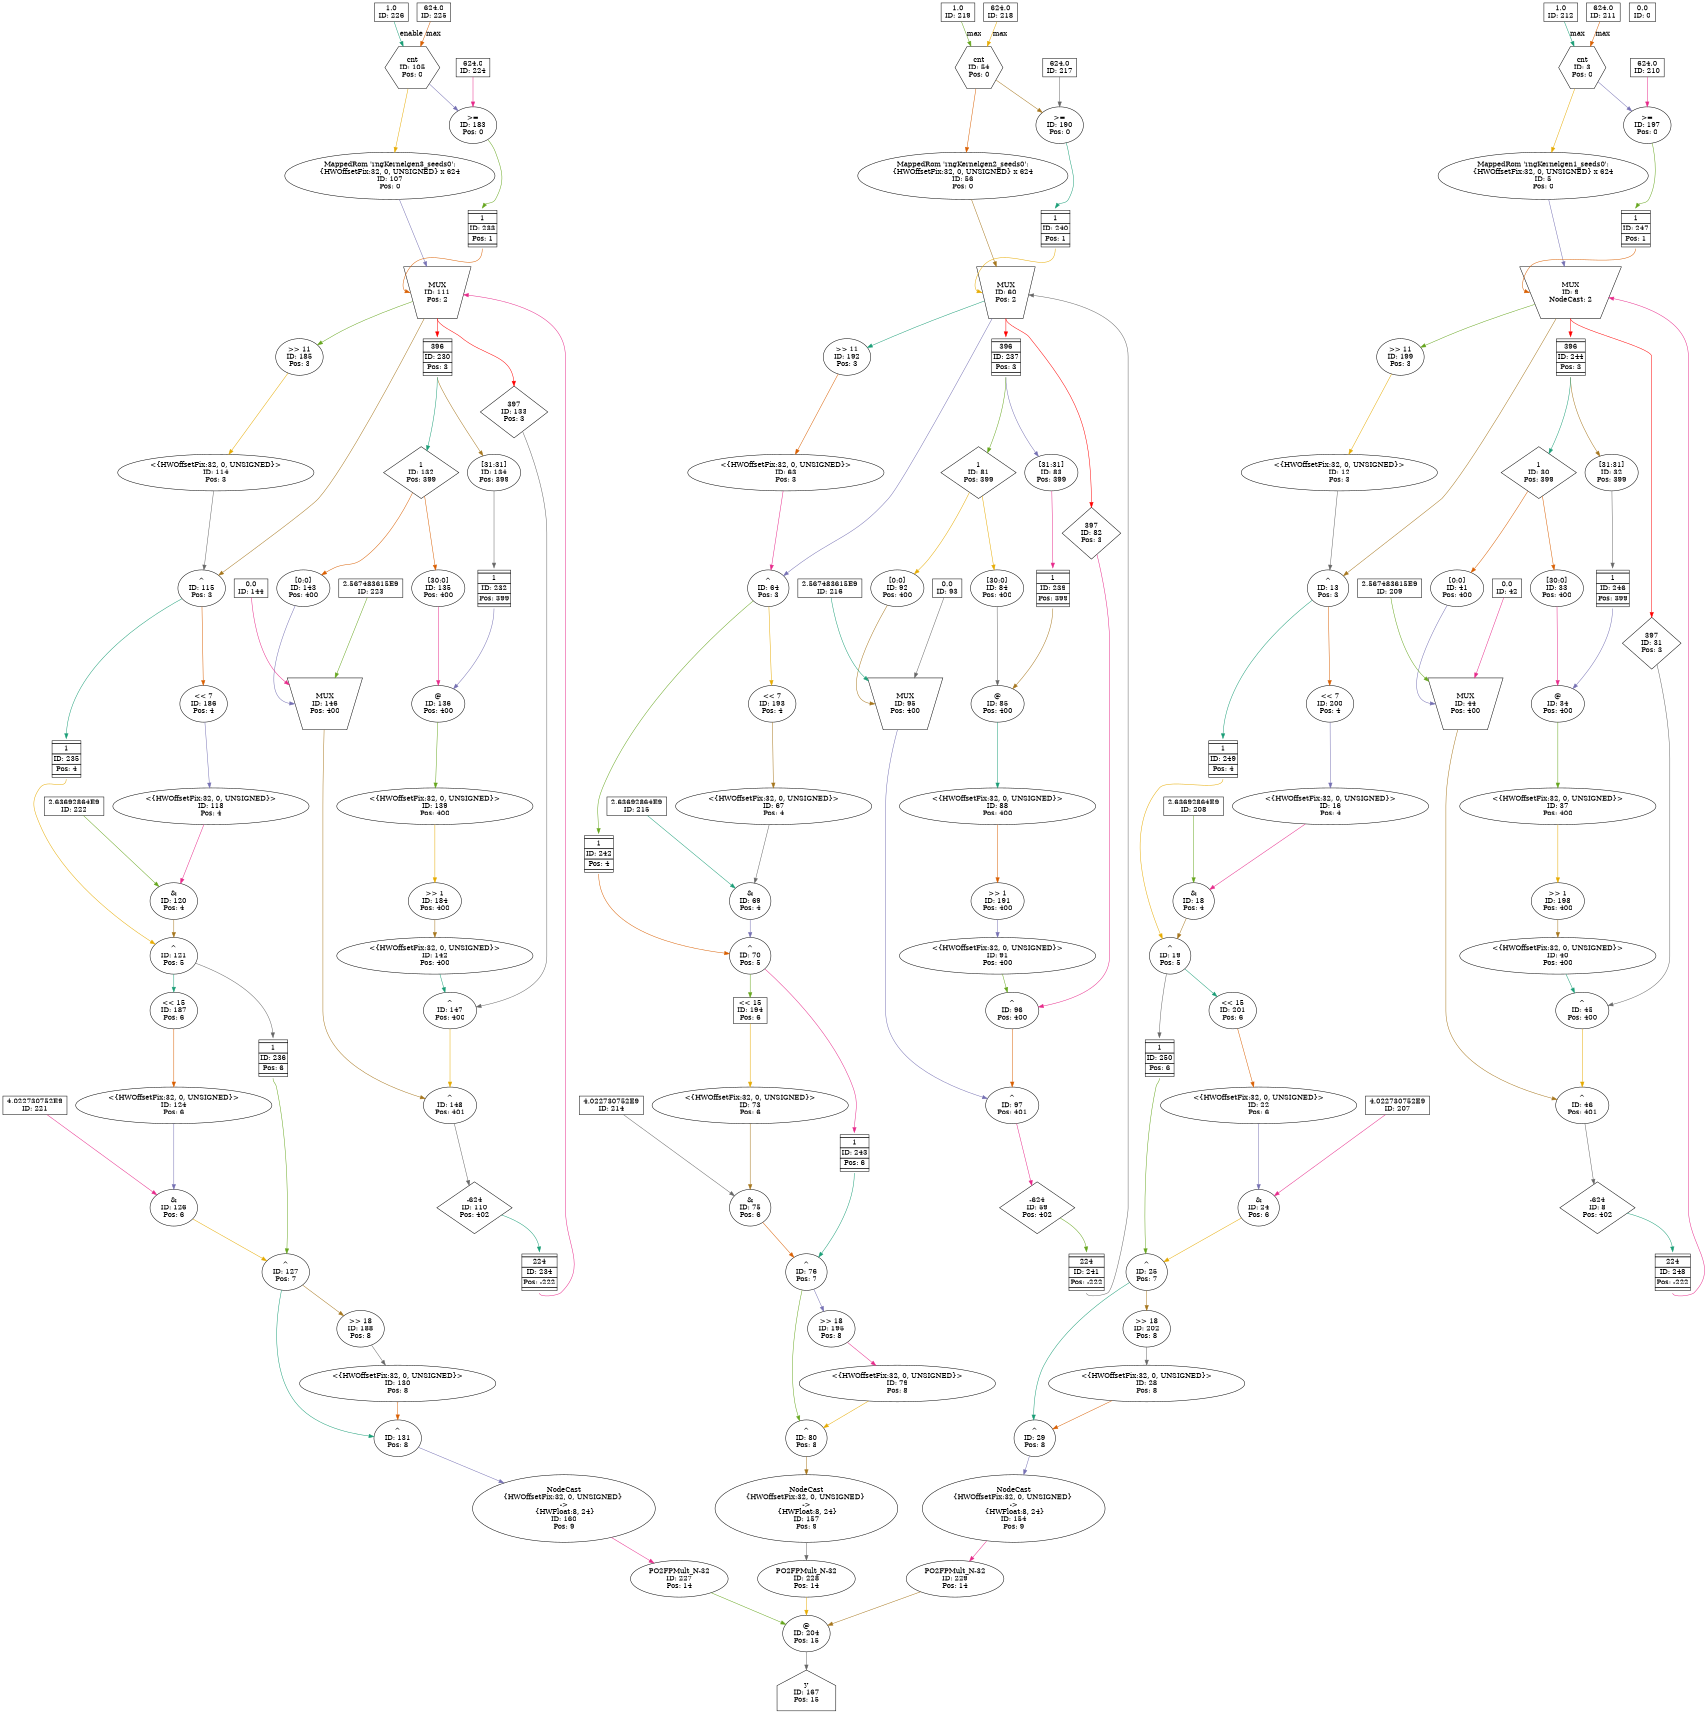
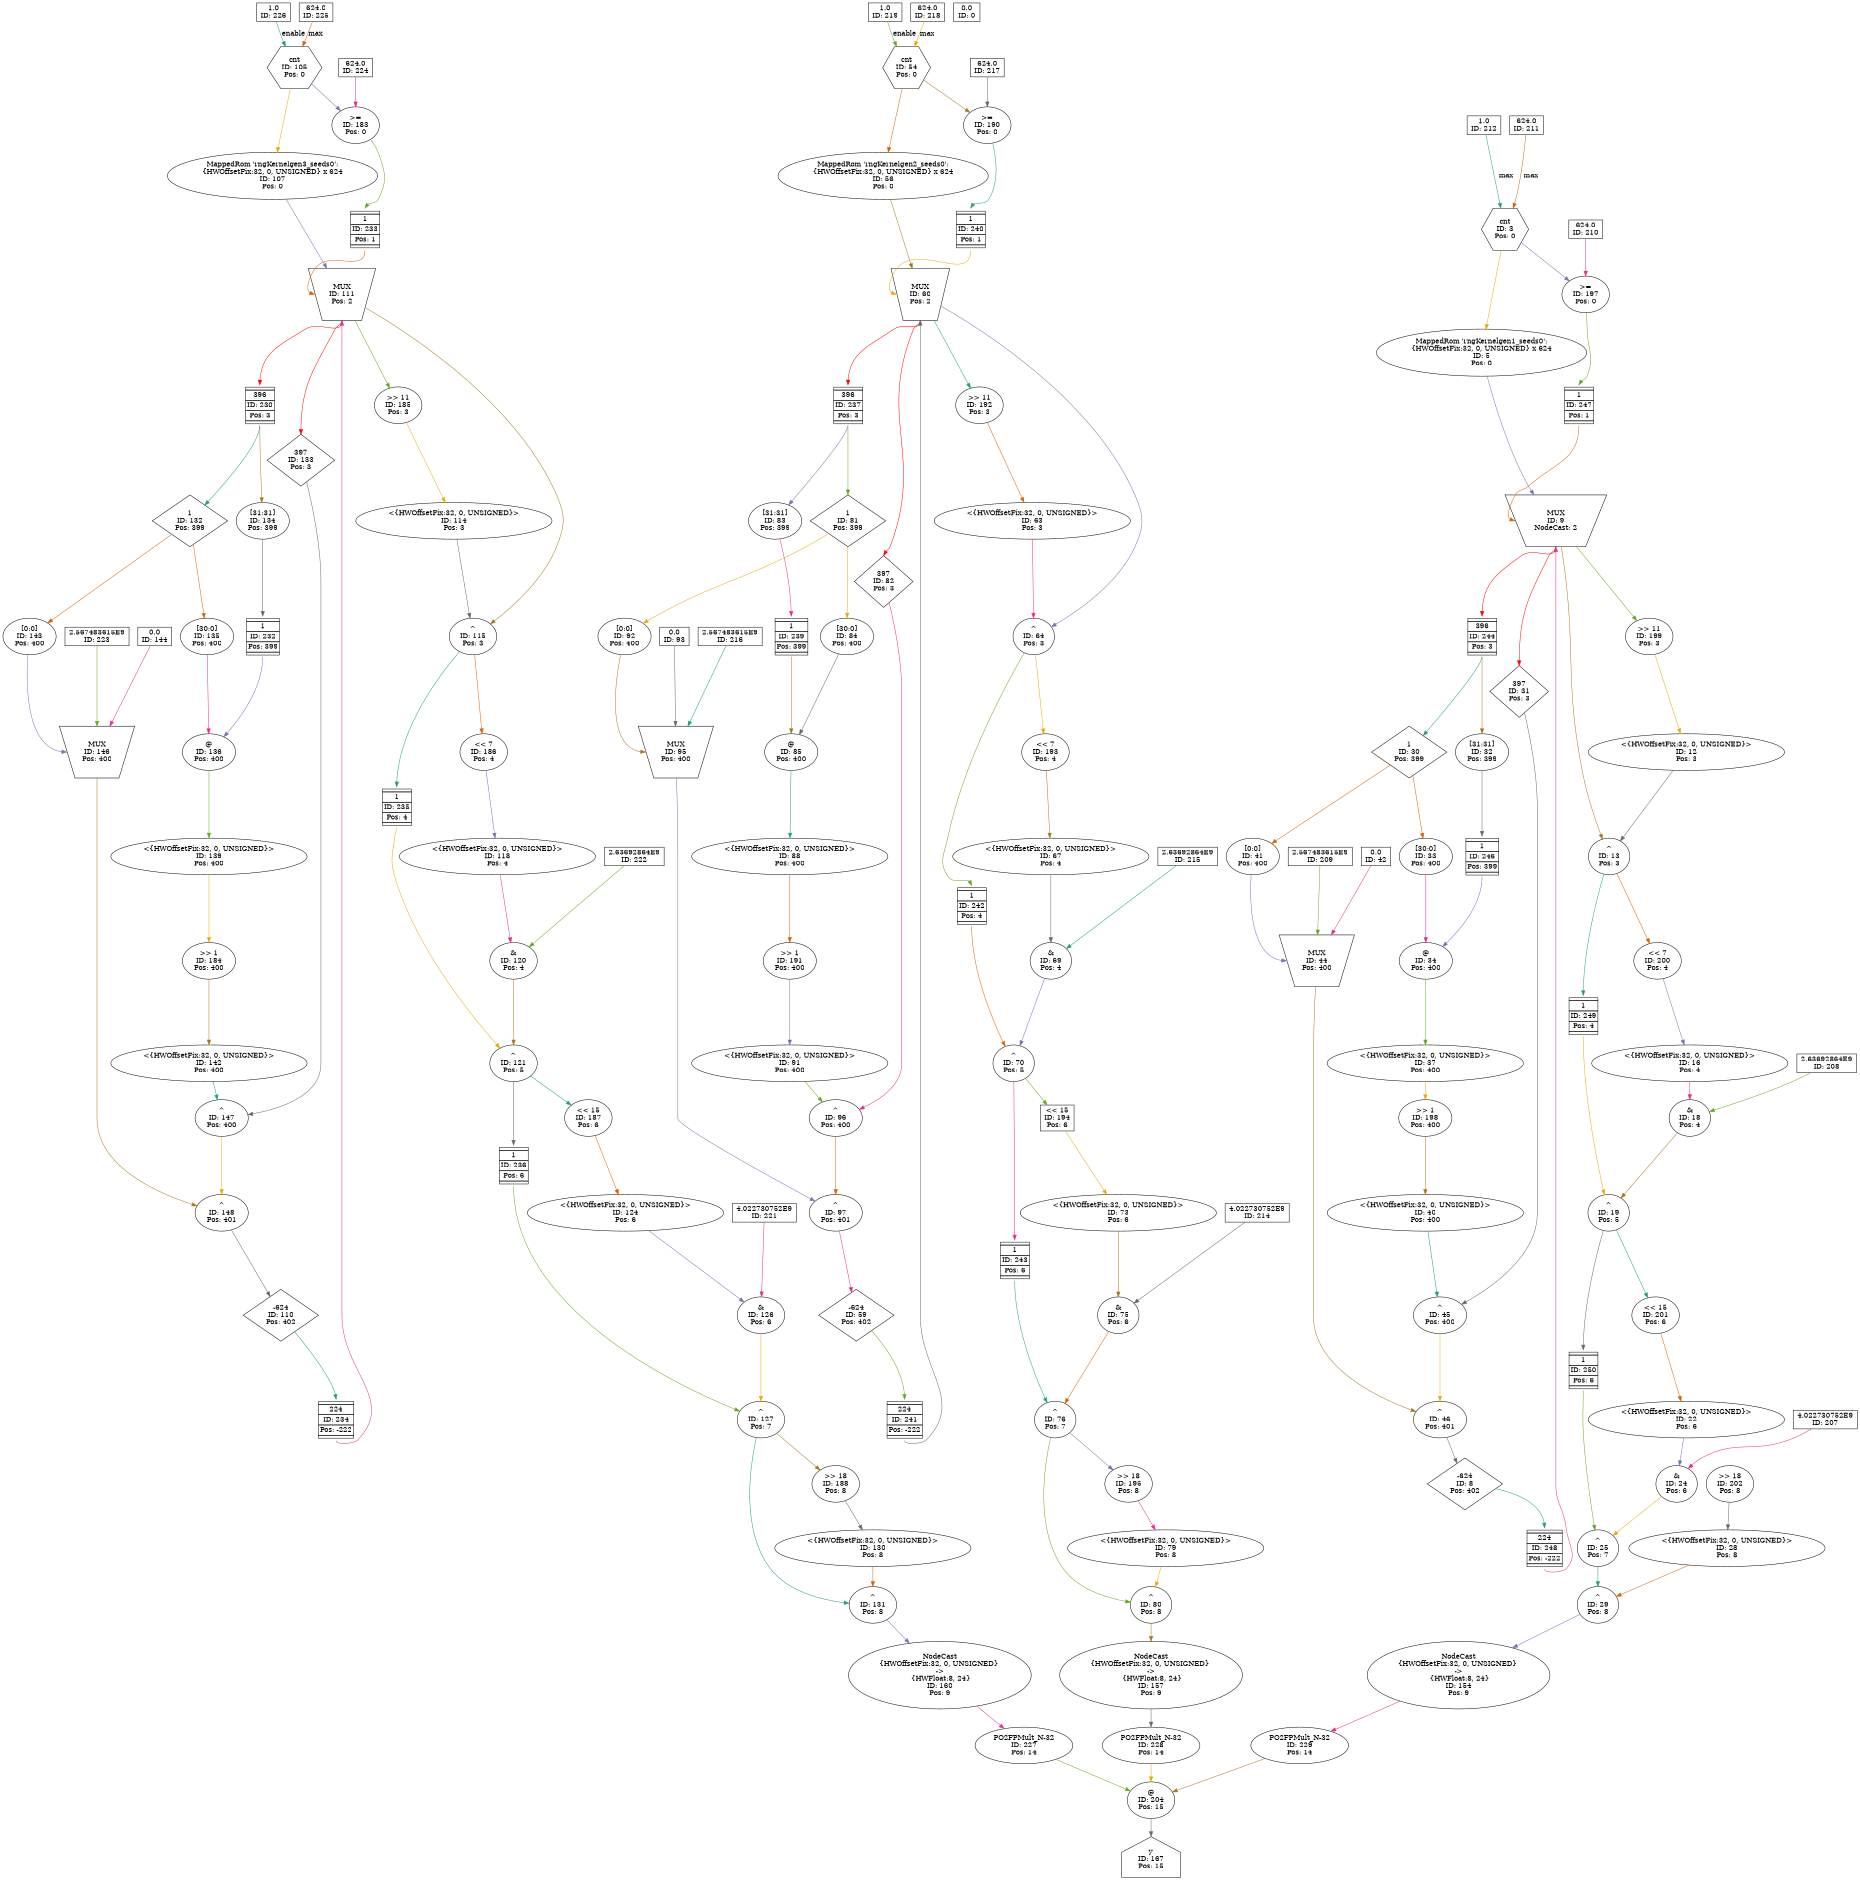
edge "1.0 ID: 219" -> "cnt ID: 54 Pos: 0": label "max" -> "enable"
edge "^ ID: 25 Pos: 7" -> ">> 18 ID: 202 Pos: 8": removed
